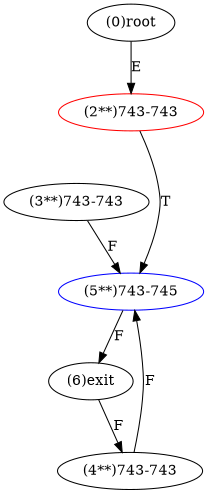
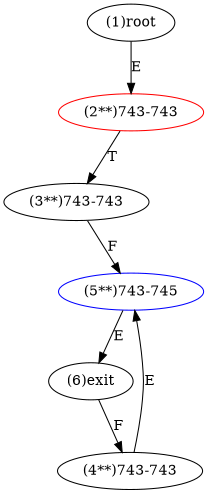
node "(0)root": label "(0)root" -> "(1)root"
edge "(2**)743-743" -> "(5**)743-745": now "(2**)743-743" -> "(3**)743-743"
edge "(5**)743-745" -> "(6)exit": label "F" -> "E"
edge "(4**)743-743" -> "(5**)743-745": label "F" -> "E"
